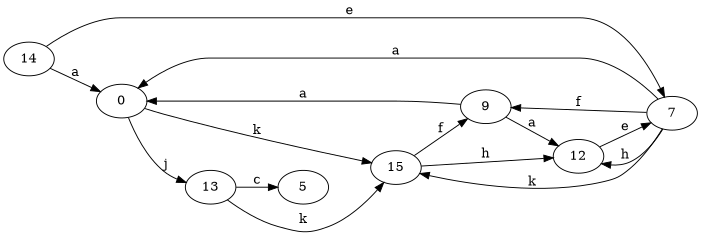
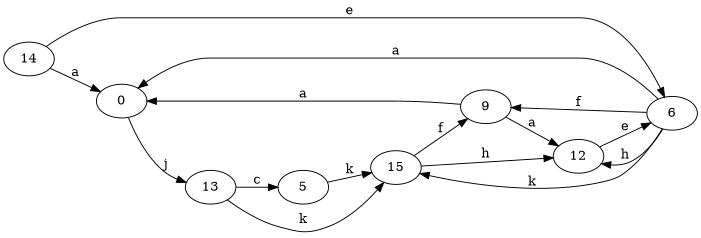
node "7": label "7" -> "6"
edge "0" -> "15": now "5" -> "15"
